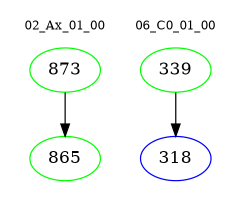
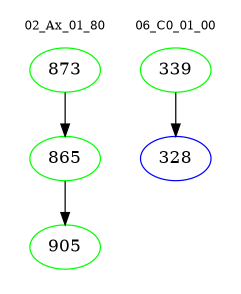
cluster "02_Ax_01_00": label "02_Ax_01_00" -> "02_Ax_01_80"
node "318": label "318" -> "328"
node "905": added
